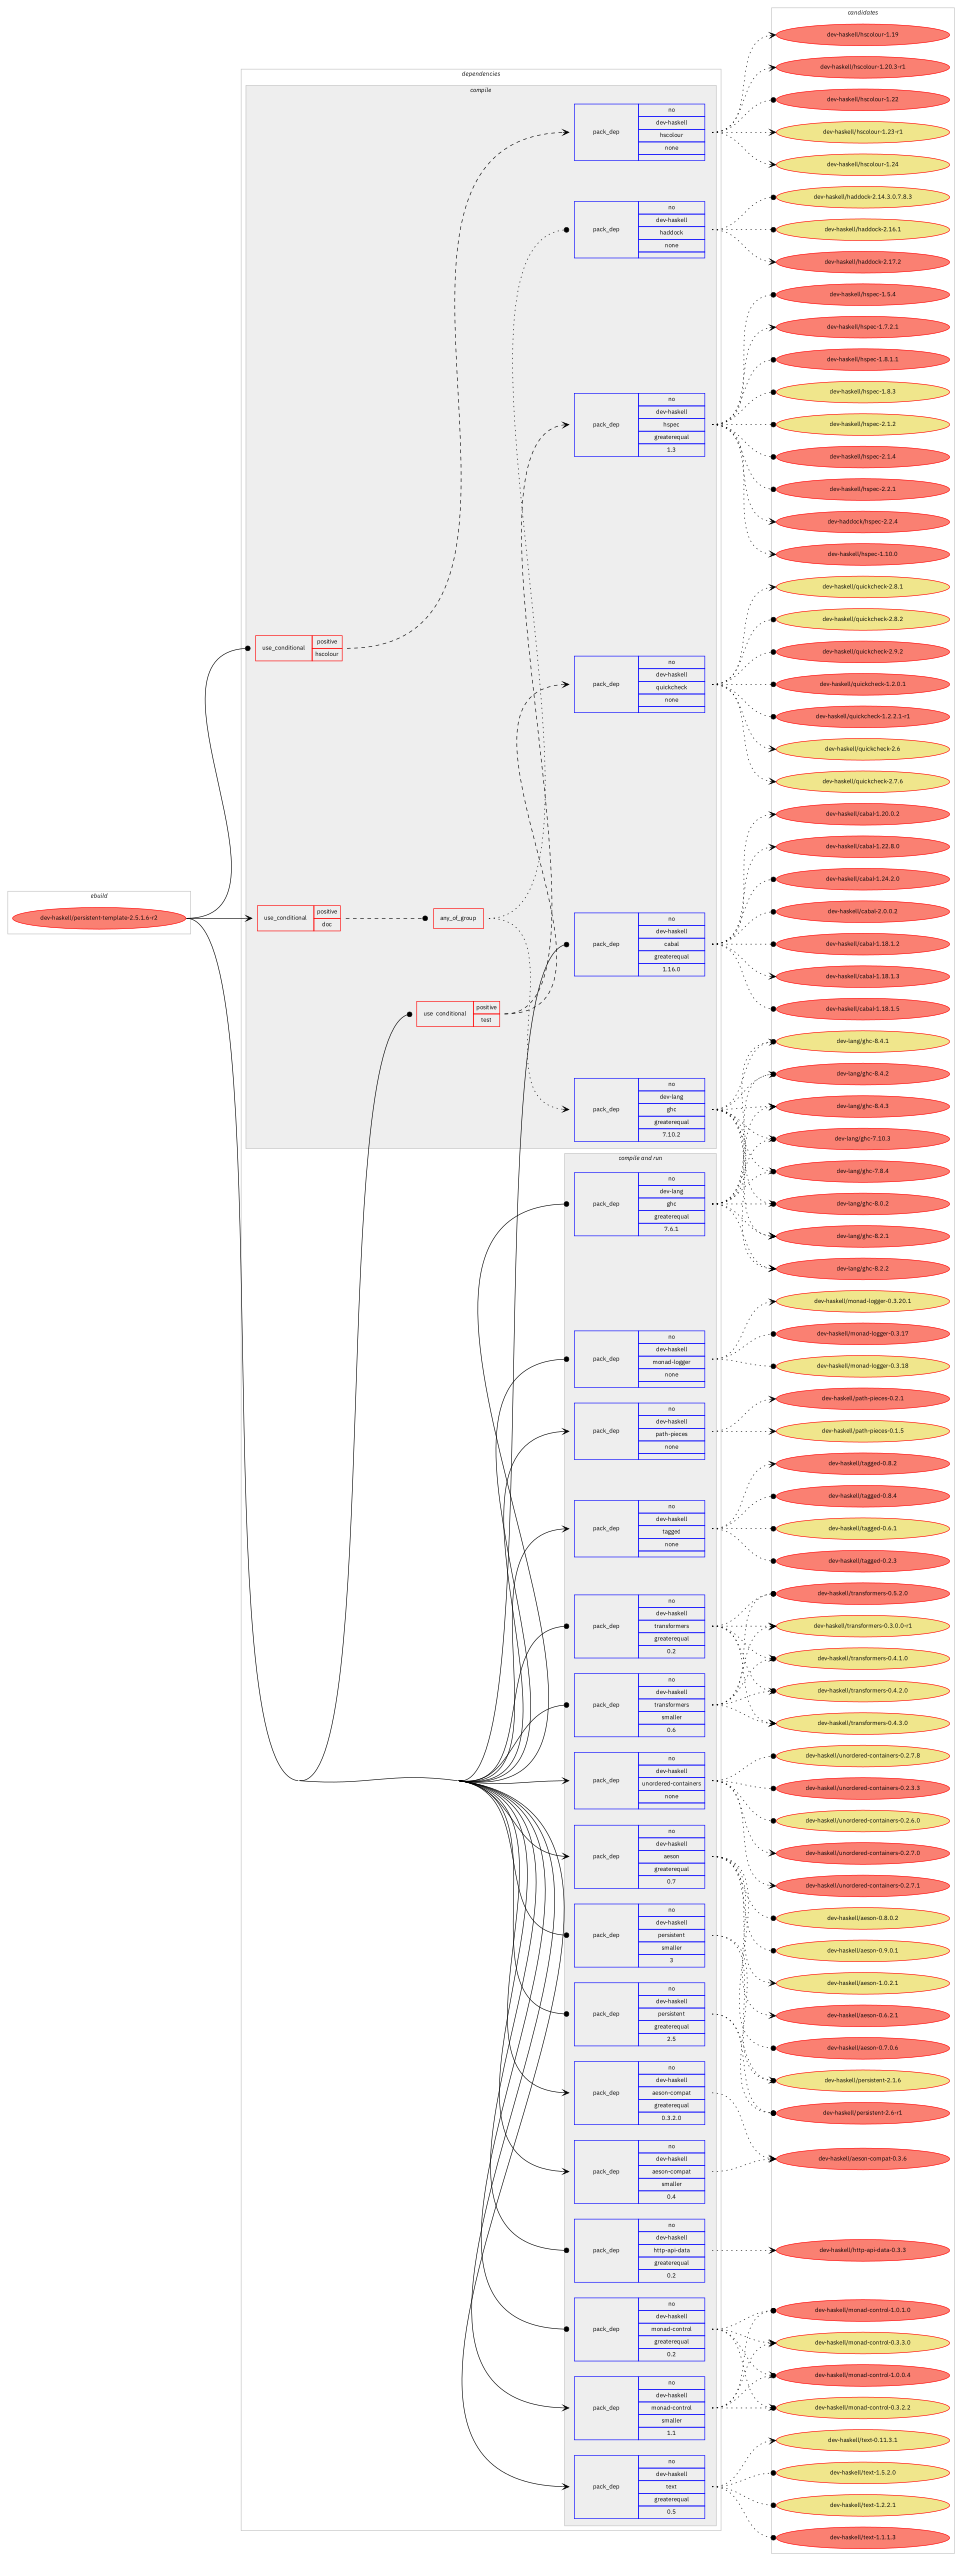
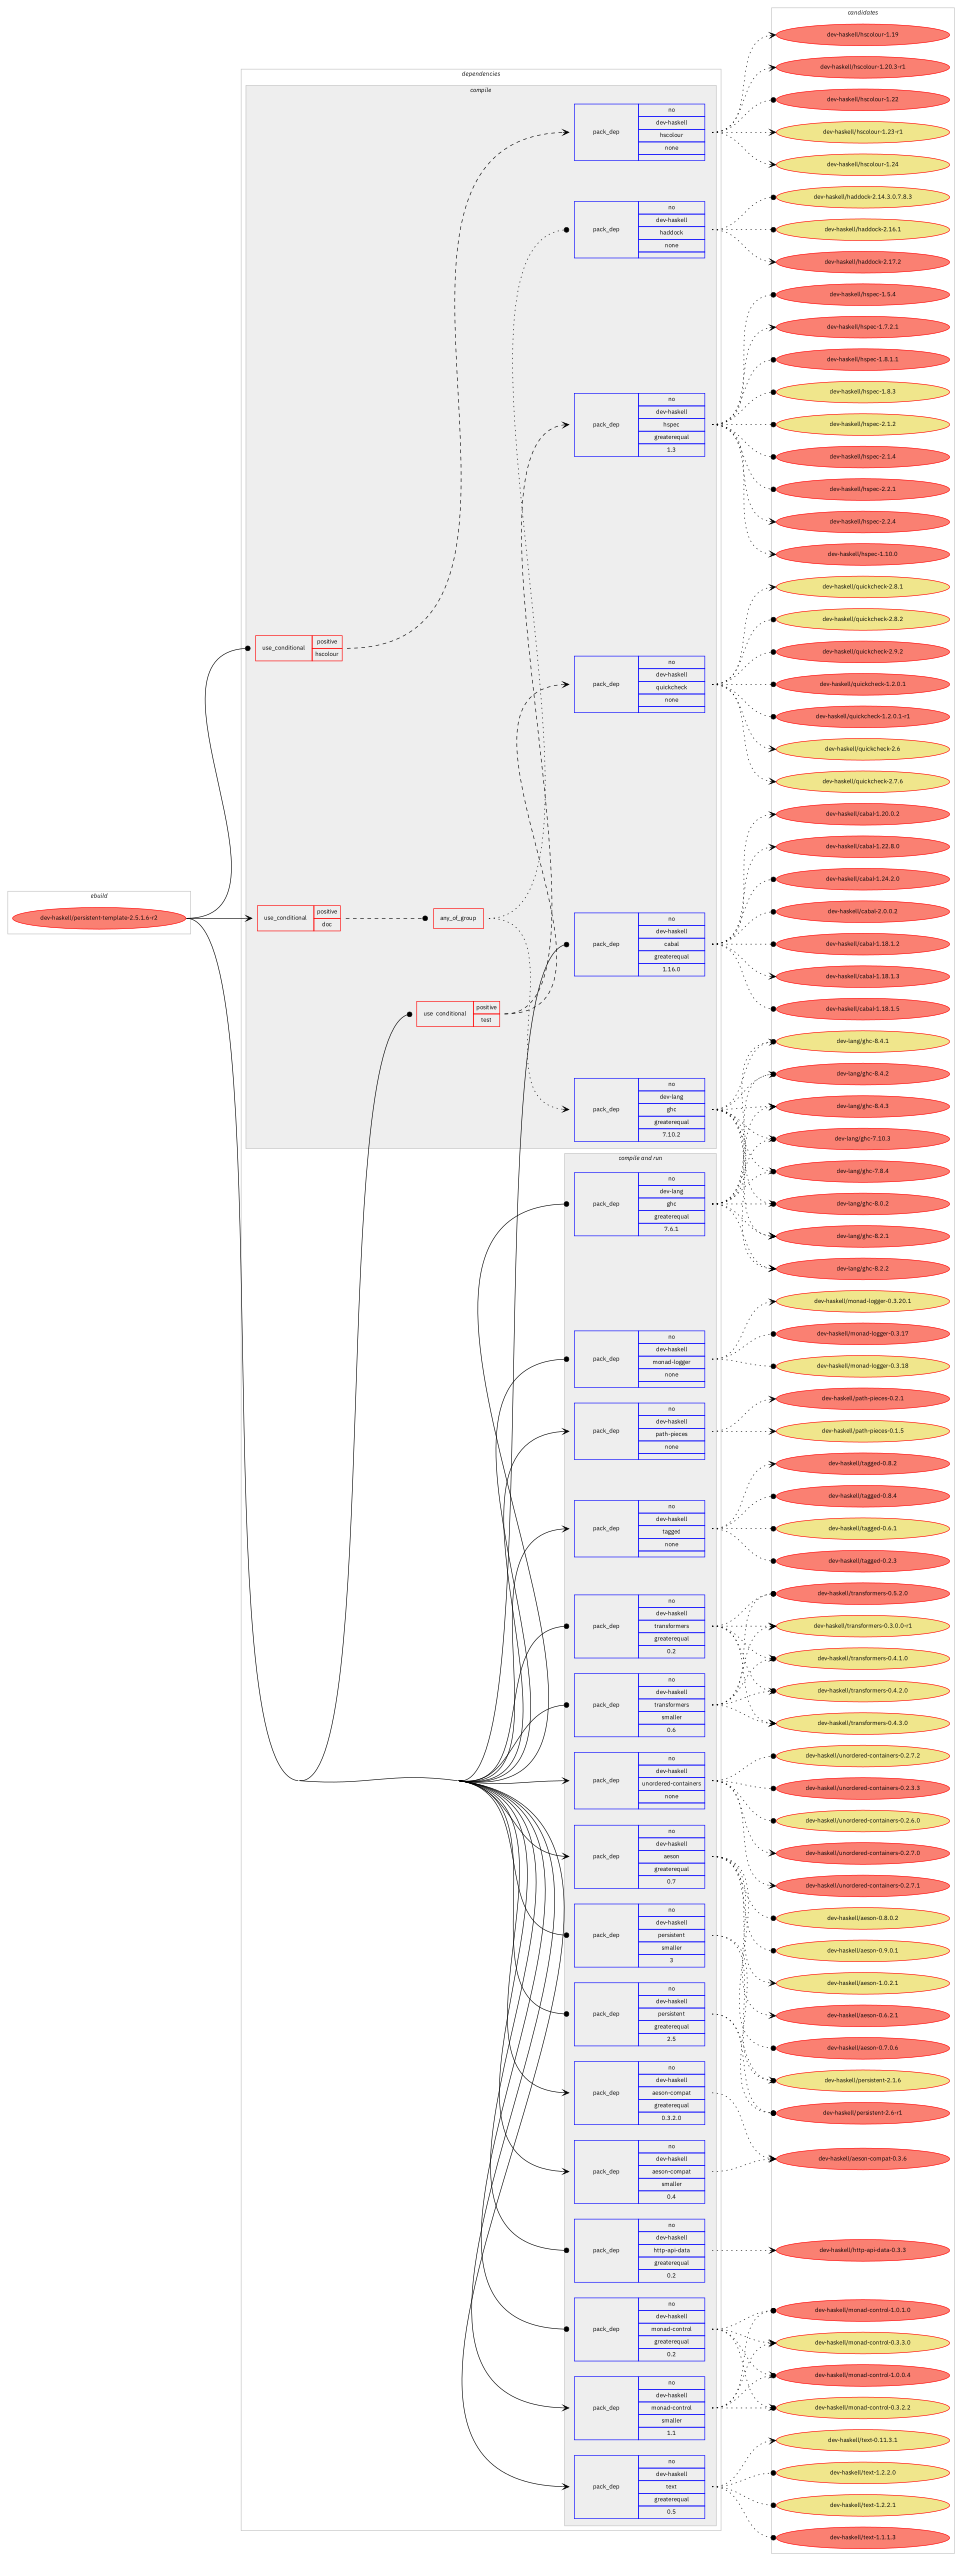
node "dev-haddock/hspec-2.2.4": label "dev-haddock/hspec-2.2.4" -> "dev-haskell/hspec-2.2.4"
node "dev-haskell/quickcheck-1.2.2.1-r1": label "dev-haskell/quickcheck-1.2.2.1-r1" -> "dev-haskell/quickcheck-1.2.0.1-r1"
node "dev-haskell/unordered-containers-0.2.7.8": label "dev-haskell/unordered-containers-0.2.7.8" -> "dev-haskell/unordered-containers-0.2.7.2"
node "dev-haskell/text-1.5.2.0": label "dev-haskell/text-1.5.2.0" -> "dev-haskell/text-1.2.2.0"
